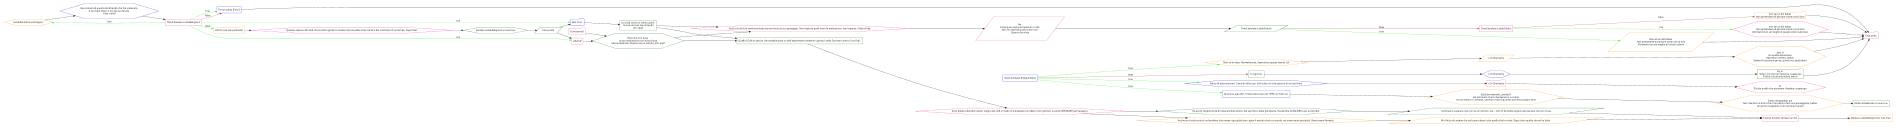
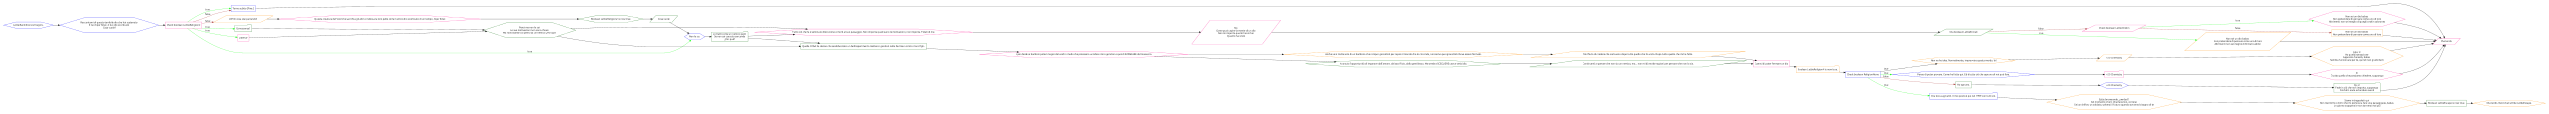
node "LettieRank4Convo2 begins.": color darkorange -> blue
node "Non lo so.": shape folder -> hexagon
edge "Check boolean LettieReligion2" -> "LettieRank4Convo2 begins.": now "Check boolean LettieReligion2" -> "Conoscenza?"
edge "Check boolean LettieReligion2" -> "Uh? Di cosa stai parlando?": color green -> brown
node "Check boolean LettieEntrati": label "Check boolean LettieEntrati" -> "Ora boolean LettieEntrati"
node "Check boolean LettieOrokin": shape box -> parallelogram
node "Uh? Di cosa stai parlando?": shape folder -> parallelogram
node "Conoscenza?": color deeppink -> darkgreen
edge "Cosa vuole" -> "Libertà?": removed
node "Chat ends.": shape folder -> parallelogram
edge "Sì È tutto quello che possiamo chiedere, suppongo" -> "Chat ends.": added
edge "Check boolean ReligionNone" -> "Non ne ho idea. Normalmente, improvviso questa merda. lol": color green -> black
edge "Boolean LettieReligion4 is now true." -> "Check boolean ReligionNone": added
node "Estás LettieEscape is now true.": label "Estás LettieEscape is now true." -> "Boolean LettieEscape is now true."
node "Chat ends. Next chat will be LettieEscape.": added
